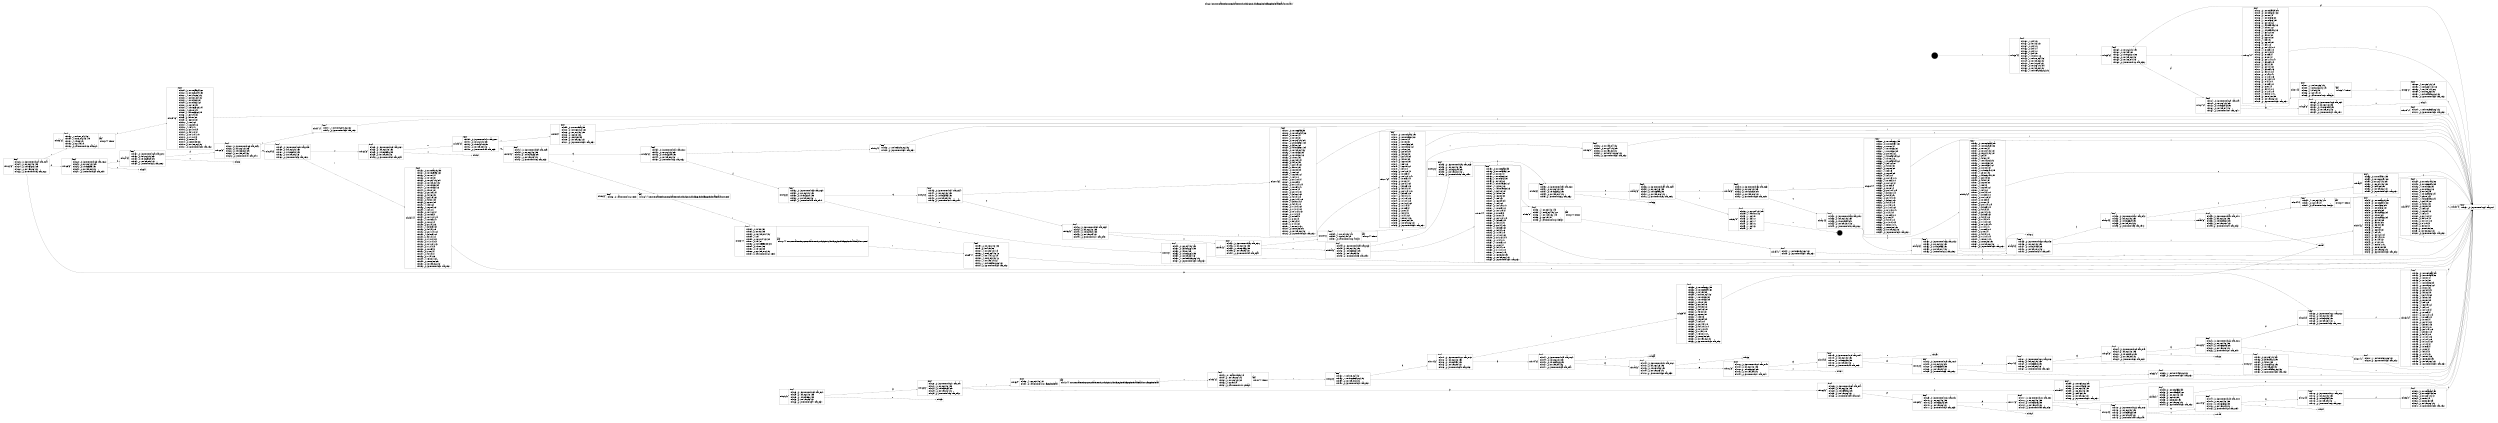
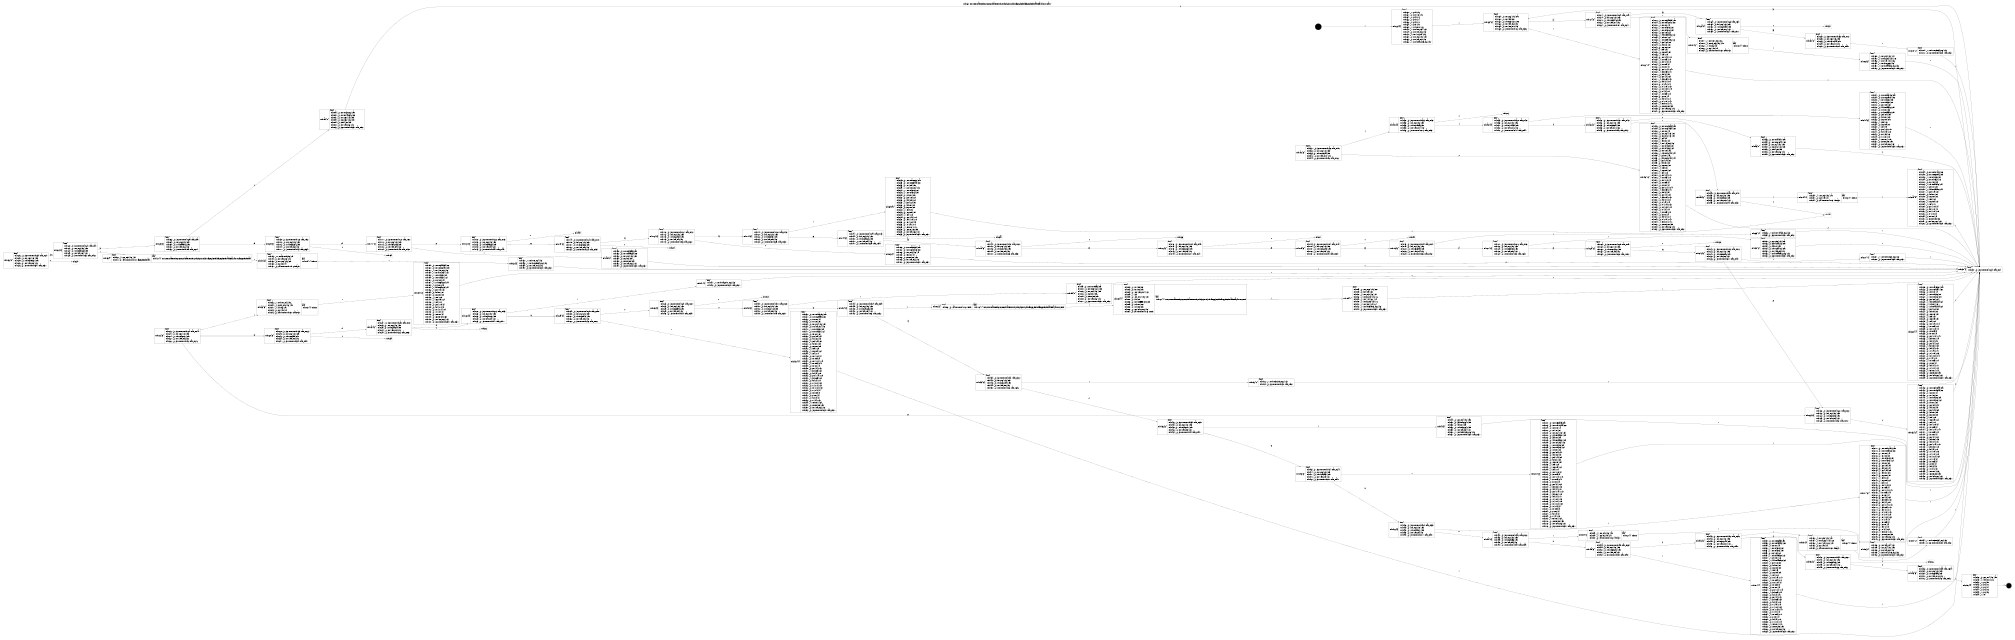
node "0x4016a0 [22]": added
node "0x401a1e [25]": removed
edge "0x401f8c [25]" -> "0x40177b [25]": now "0x401762 [25]" -> "0x40177b [25]"
